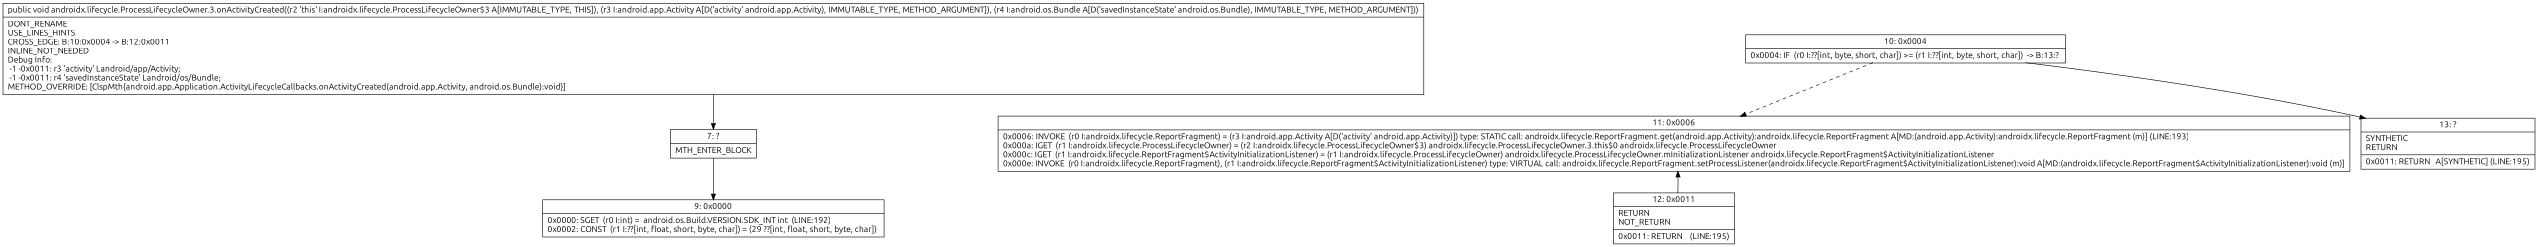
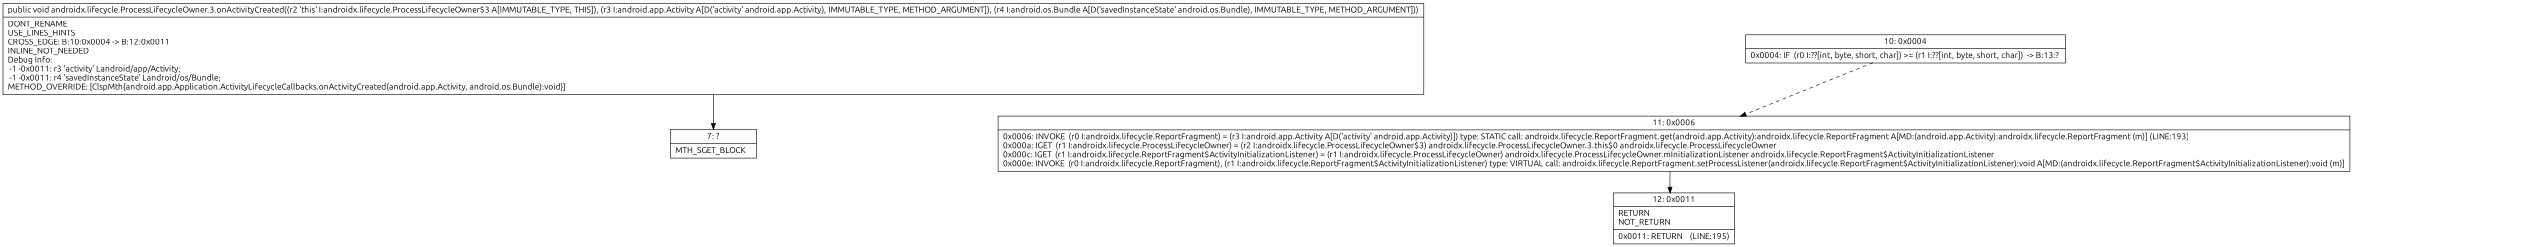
node "13: ?": removed
node "7: ?": text "MTH_ENTER_BLOCK" -> "MTH_SGET_BLOCK"
edge "12: 0x0011" -> "11: 0x0006": reversed
node "9: 0x0000": removed
